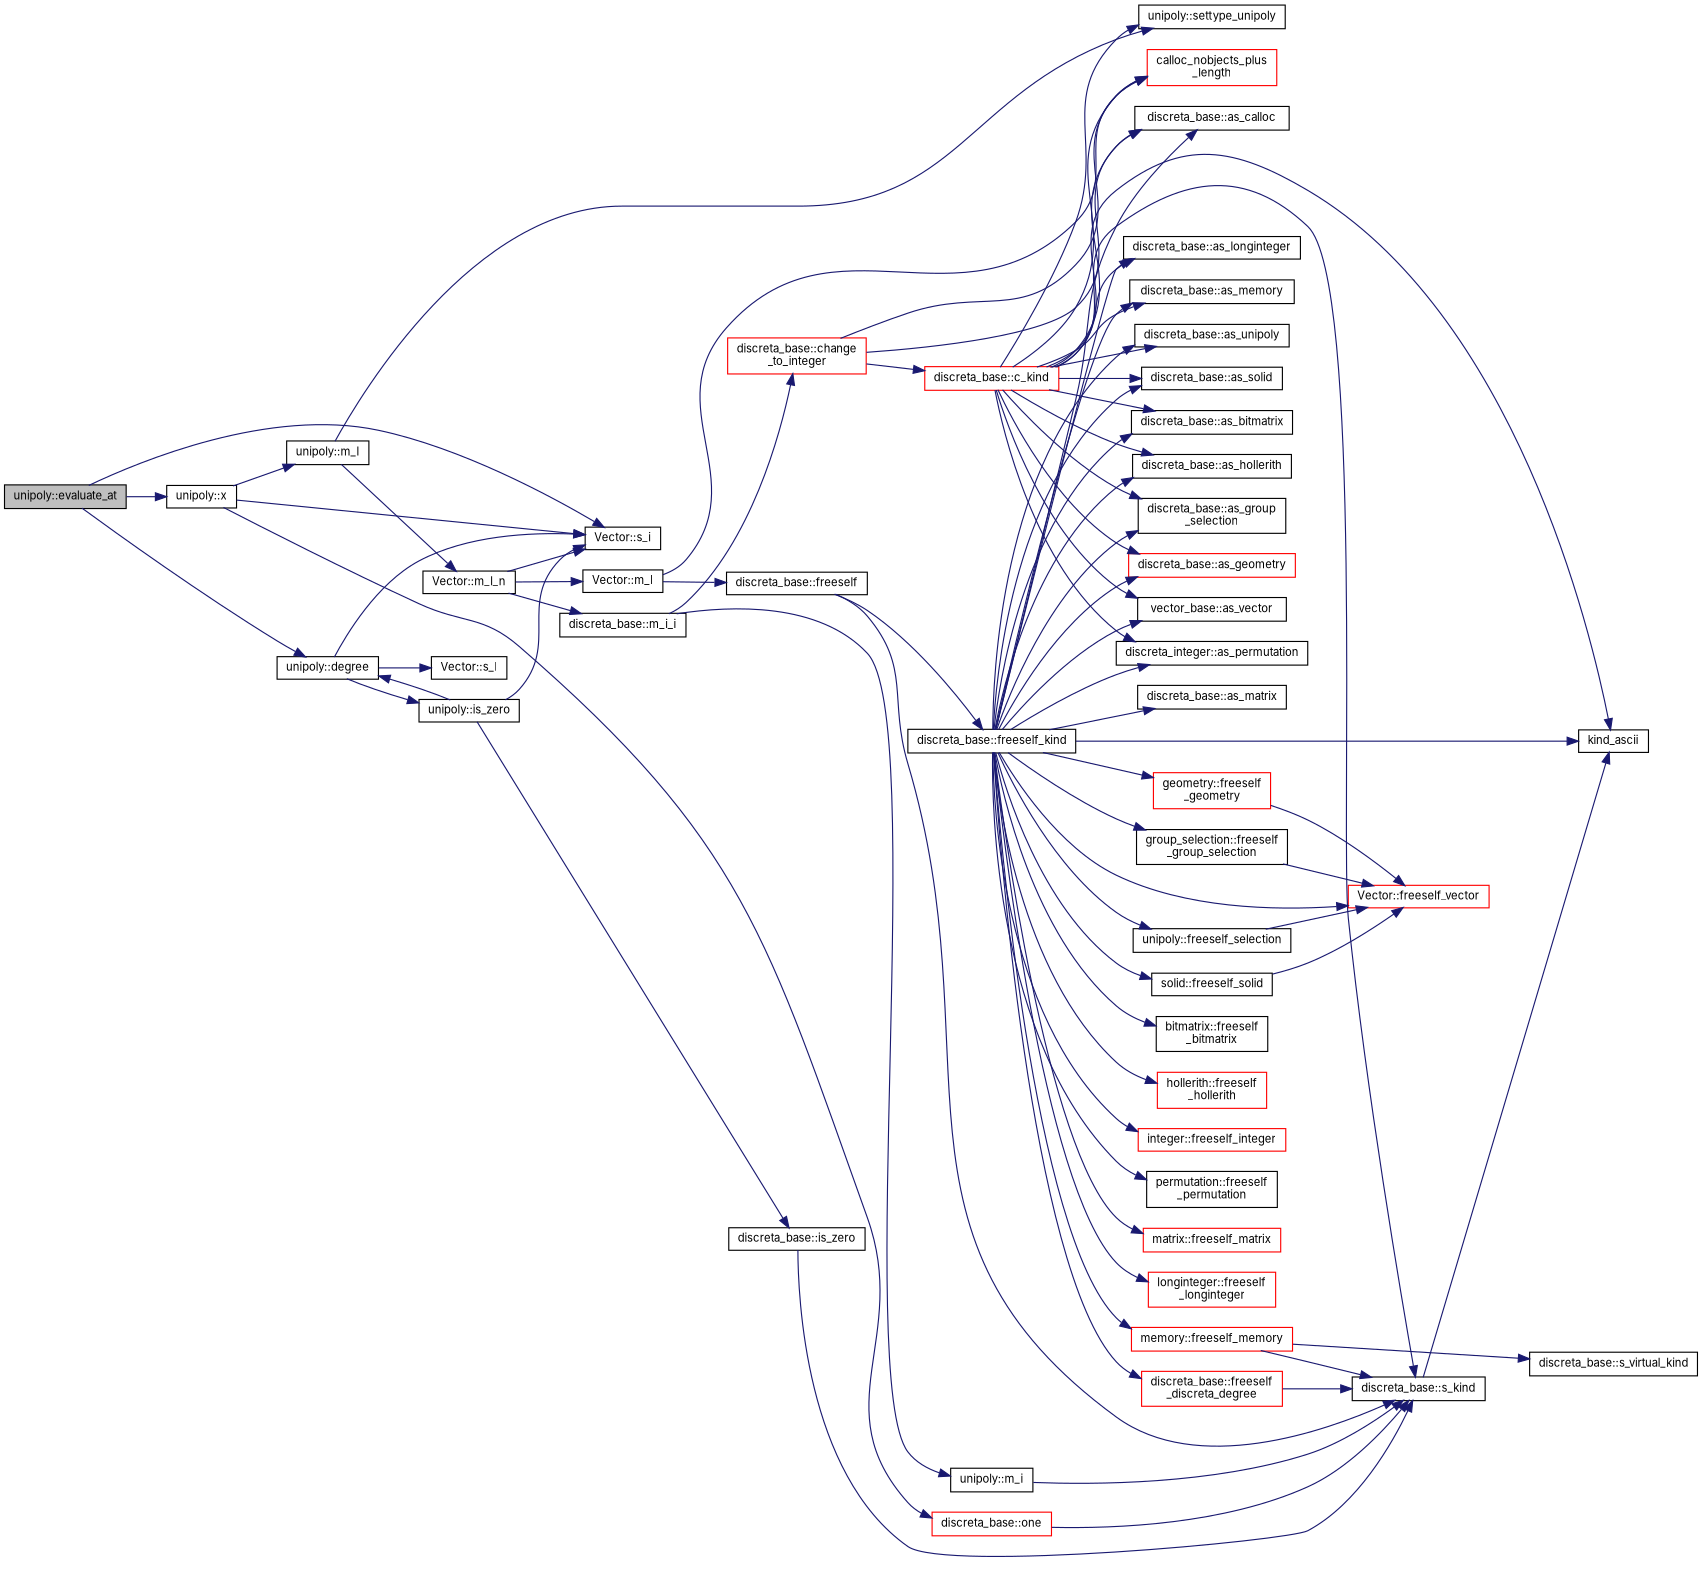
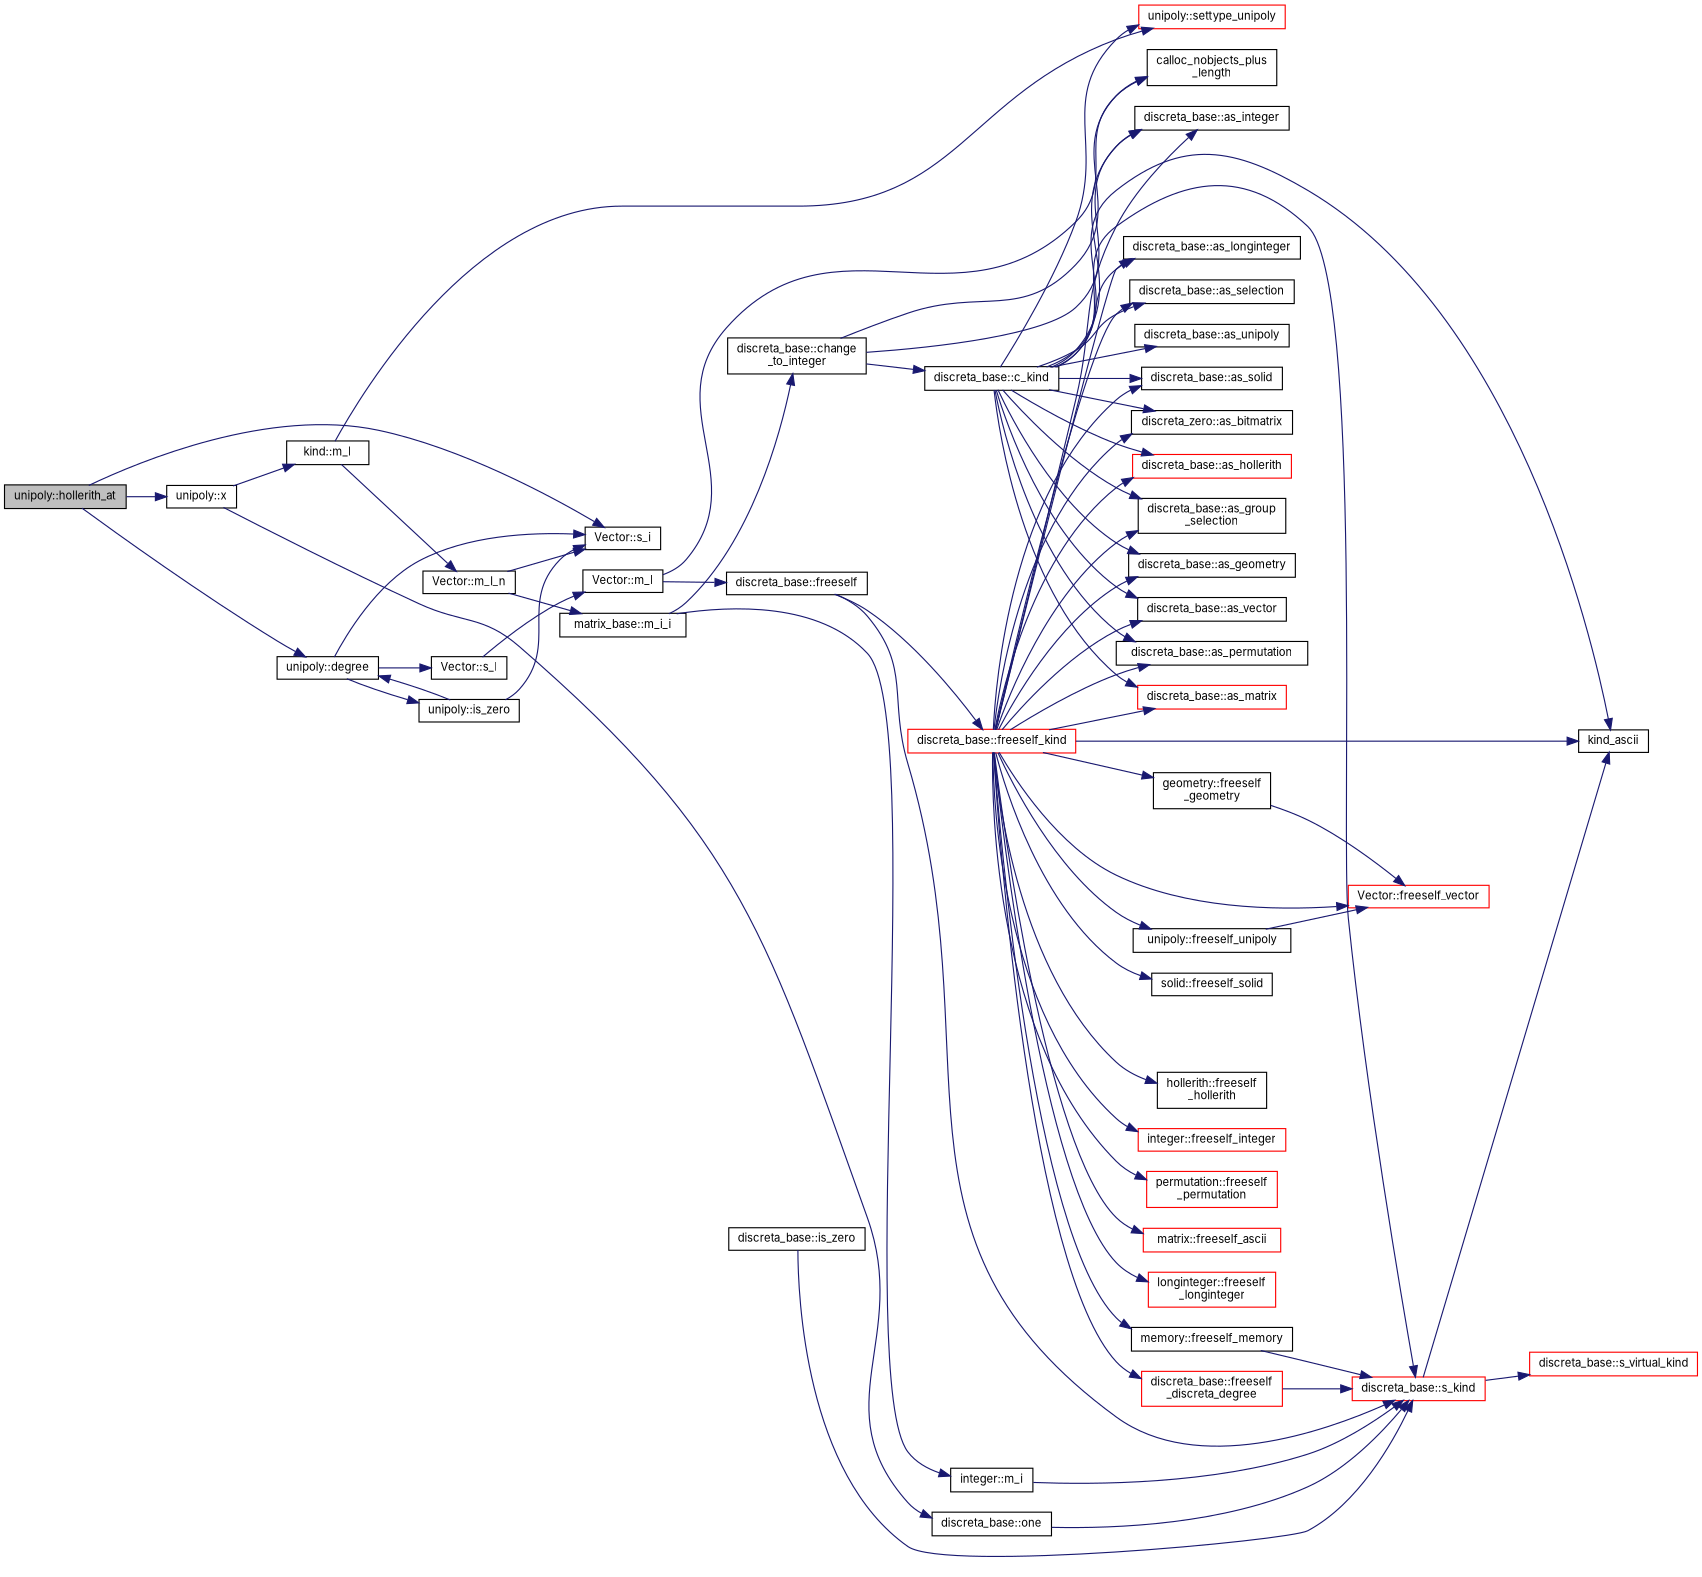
node "unipoly::settype_unipoly": color black -> red
node "calloc_nobjects_plus _length": color red -> black
node "discreta_base::as_calloc": label "discreta_base::as_calloc" -> "discreta_base::as_integer"
edge "discreta_base::c_kind" -> "calloc_nobjects_plus _length": now "discreta_base::c_kind" -> "discreta_base::as_matrix"
node "discreta_base::as_memory": label "discreta_base::as_memory" -> "discreta_base::as_selection"
node "discreta_base::change _to_integer": color red -> black
node "discreta_base::c_kind": color red -> black
node "discreta_base::as_bitmatrix": label "discreta_base::as_bitmatrix" -> "discreta_zero::as_bitmatrix"
node "unipoly::m_l": label "unipoly::m_l" -> "kind::m_l"
node "discreta_base::as_hollerith": color black -> red
node "unipoly::evaluate_at": label "unipoly::evaluate_at" -> "unipoly::hollerith_at"
edge "unipoly::x" -> "Vector::s_i": removed
edge "discreta_base::freeself_kind" -> "discreta_base::as_unipoly": removed
node "discreta_base::as_geometry": color red -> black
edge "Vector::m_l_n" -> "Vector::m_l": now "Vector::s_l" -> "Vector::m_l"
node "vector_base::as_vector": label "vector_base::as_vector" -> "discreta_base::as_vector"
node "discreta_base::m_i_i": label "discreta_base::m_i_i" -> "matrix_base::m_i_i"
node "discreta_integer::as_permutation": label "discreta_integer::as_permutation" -> "discreta_base::as_permutation"
node "discreta_base::as_matrix": color black -> red
node "discreta_base::freeself_kind": color black -> red
node "geometry::freeself _geometry": color red -> black
node "group_selection::freeself _group_selection": removed
node "unipoly::freeself_selection": label "unipoly::freeself_selection" -> "unipoly::freeself_unipoly"
edge "solid::freeself_solid" -> "Vector::freeself_vector": removed
edge "unipoly::is_zero" -> "discreta_base::is_zero": removed
node "bitmatrix::freeself _bitmatrix": removed
node "hollerith::freeself _hollerith": color red -> black
node "permutation::freeself _permutation": color black -> red
node "matrix::freeself_matrix": label "matrix::freeself_matrix" -> "matrix::freeself_ascii"
node "memory::freeself_memory": color red -> black
edge "memory::freeself_memory" -> "discreta_base::s_virtual_kind": now "discreta_base::s_kind" -> "discreta_base::s_virtual_kind"
node "discreta_base::s_virtual_kind": color black -> red
node "discreta_base::s_kind": color black -> red
node "unipoly::m_i": label "unipoly::m_i" -> "integer::m_i"
node "discreta_base::one": color red -> black
